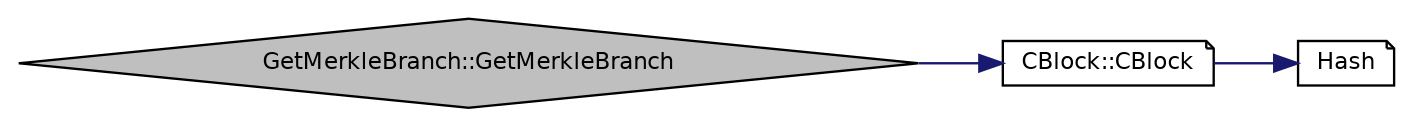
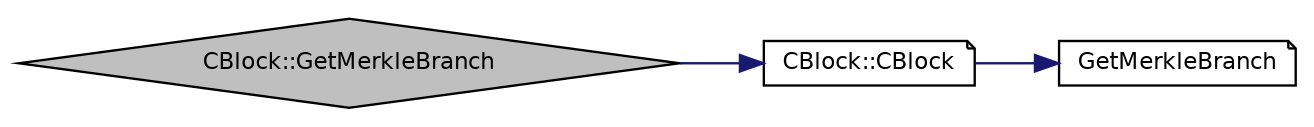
node "GetMerkleBranch::GetMerkleBranch": label "GetMerkleBranch::GetMerkleBranch" -> "CBlock::GetMerkleBranch"
node "Hash": label "Hash" -> "GetMerkleBranch"
